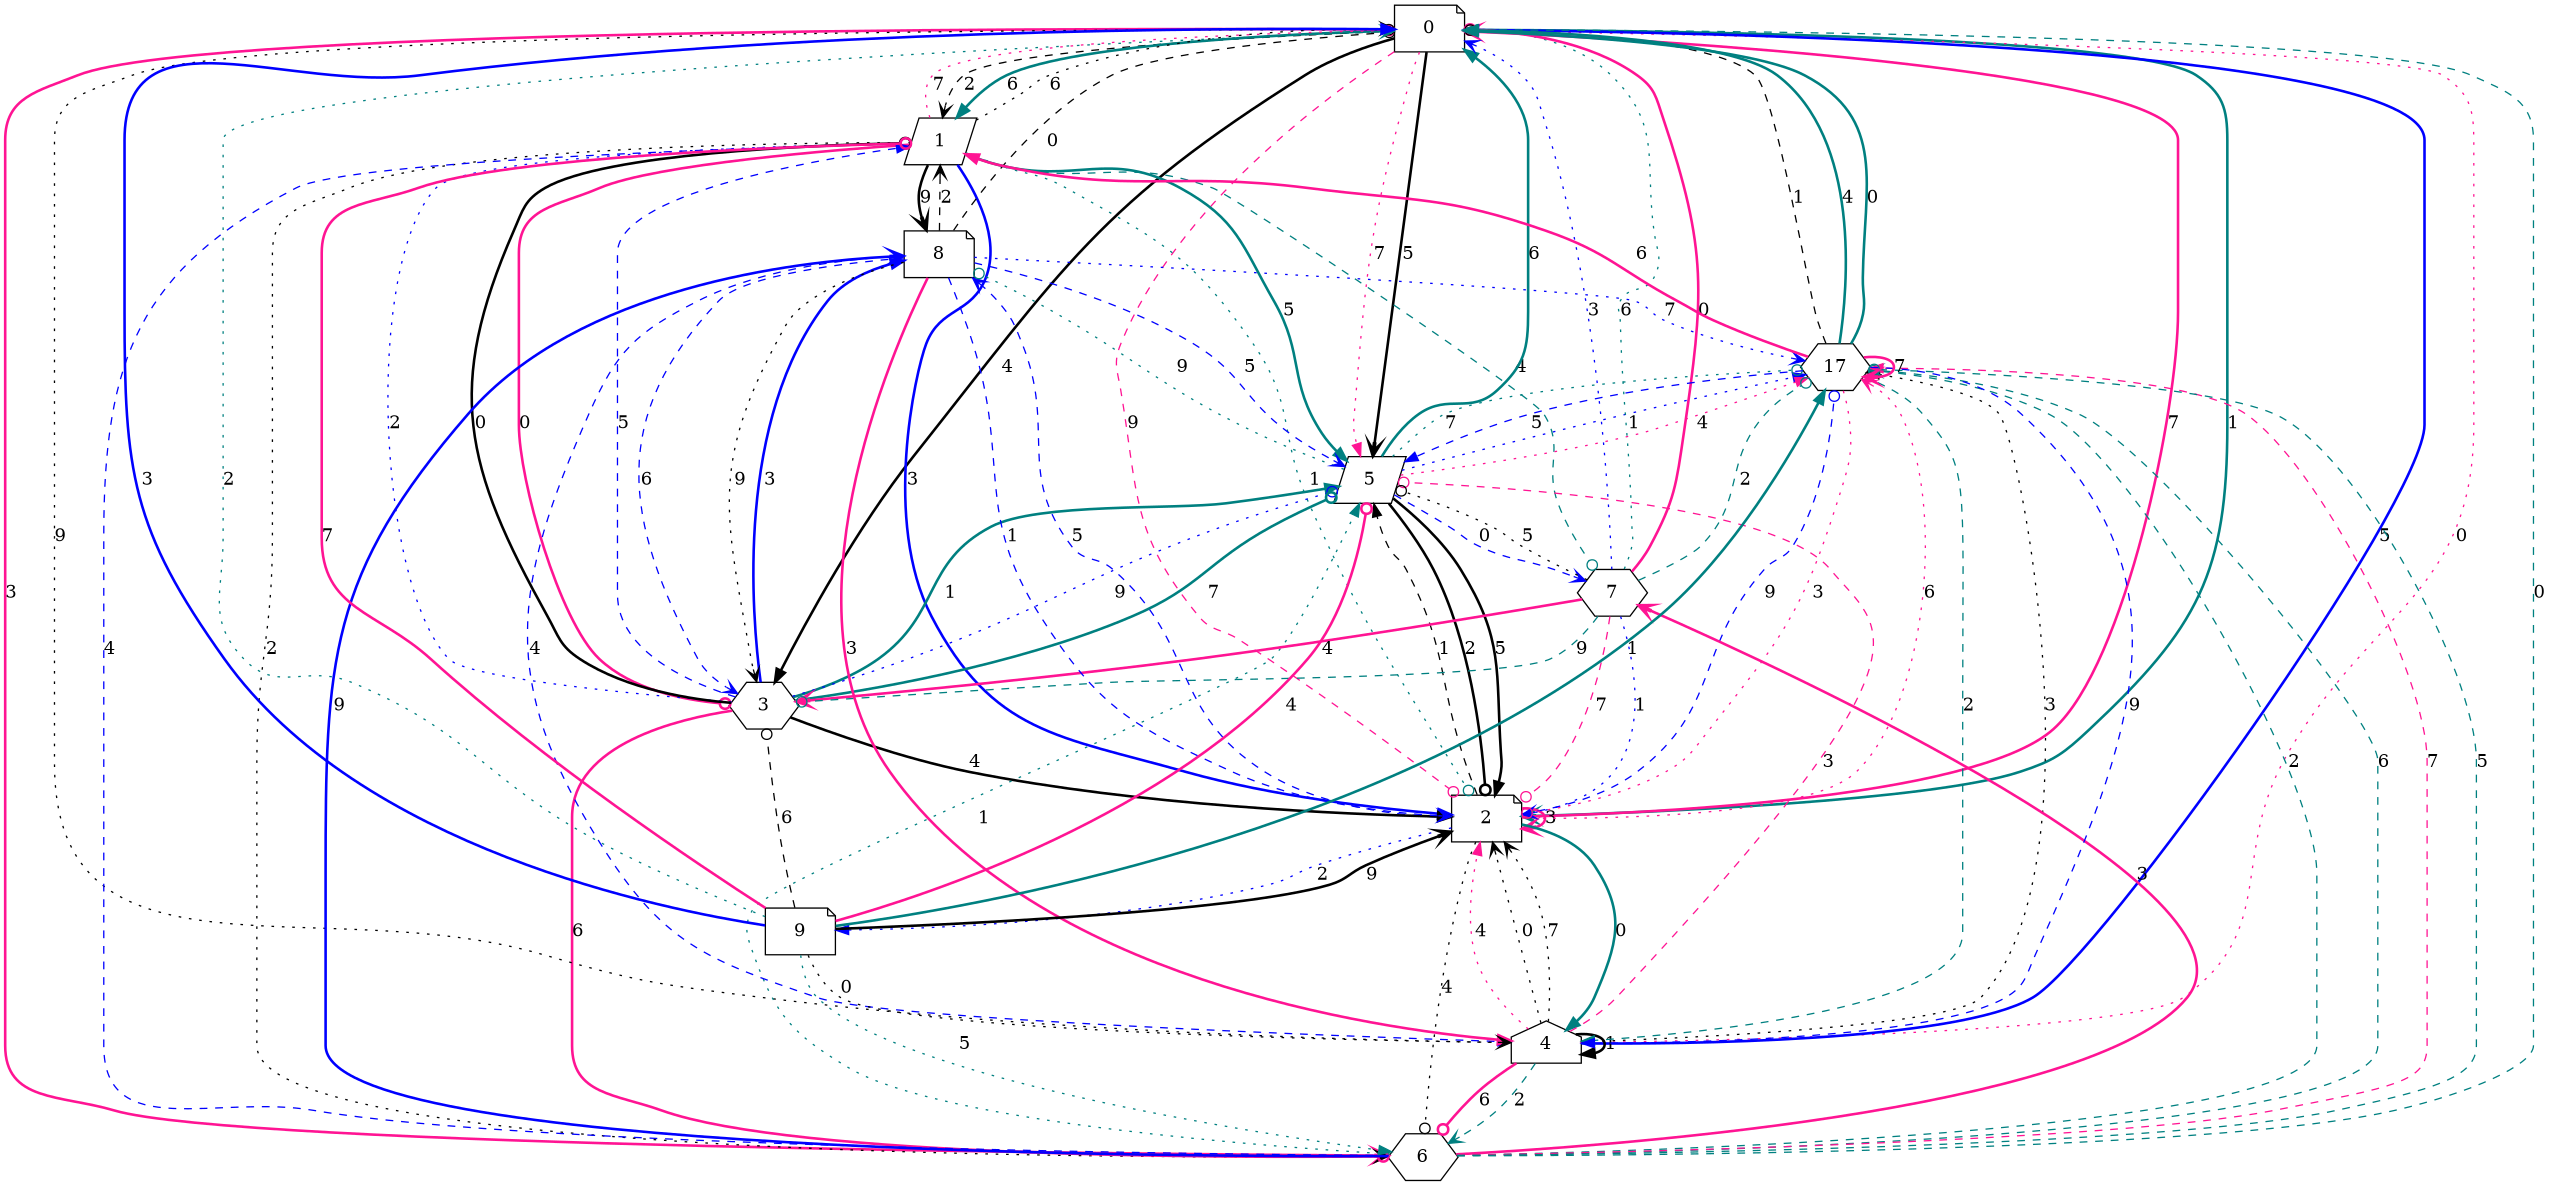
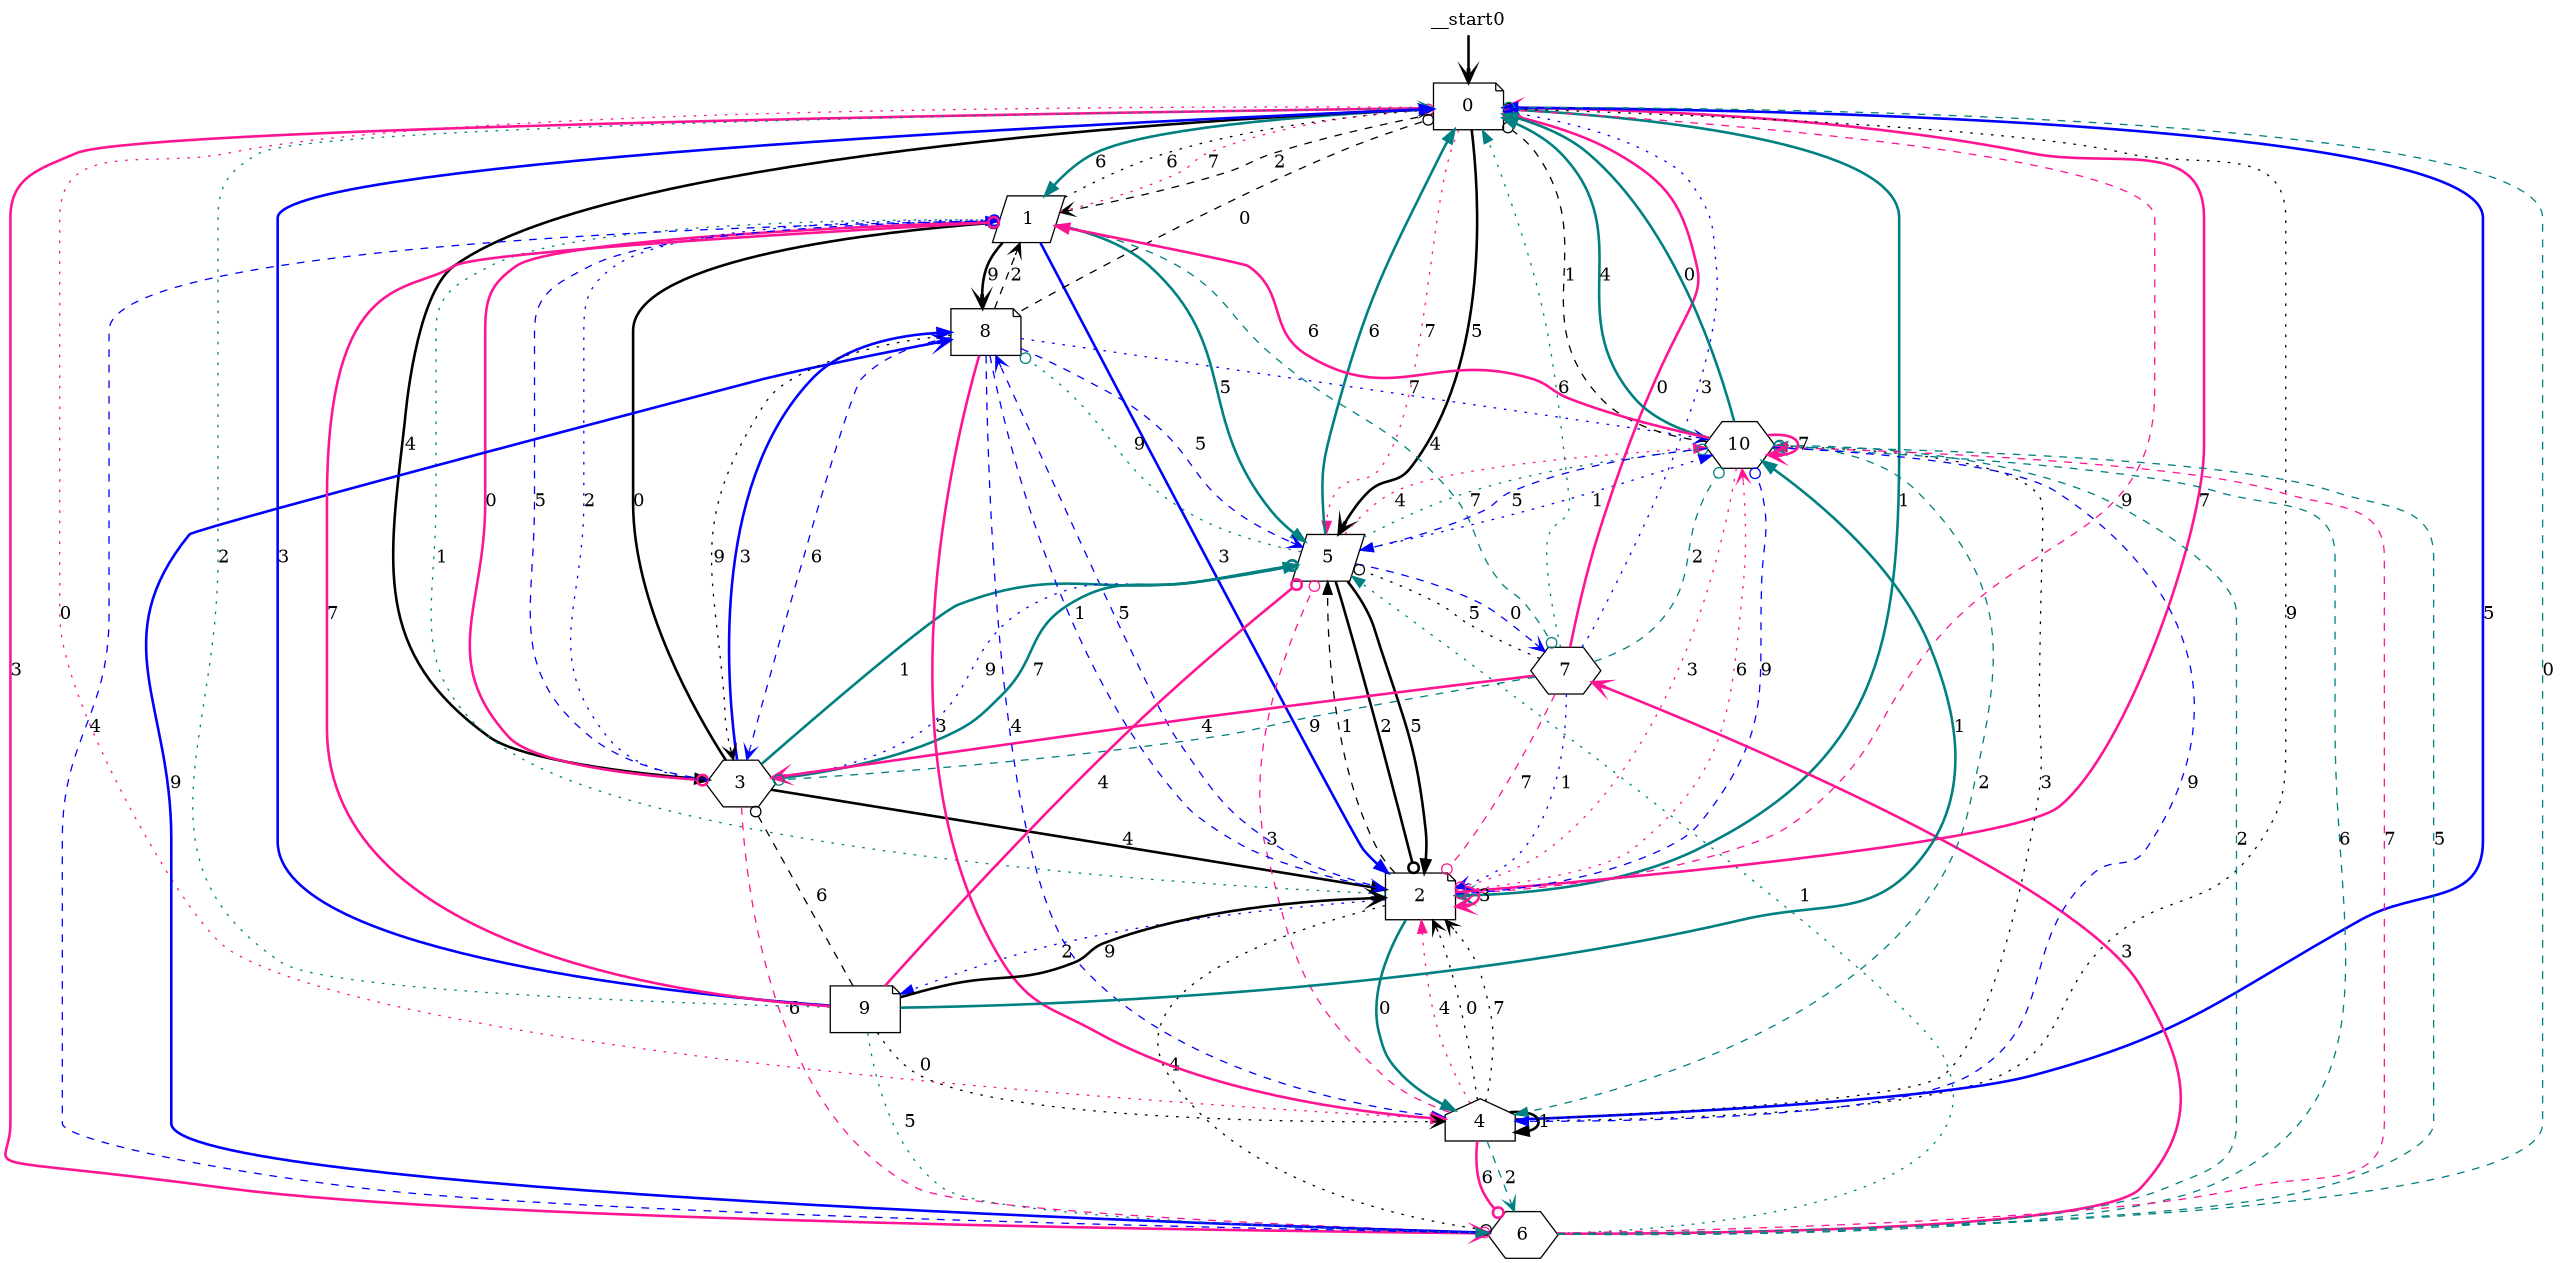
node "__start0": added
node "17": label "17" -> "10"
edge "1" -> "6": removed, label "2"
edge "3" -> "6": style bold -> dashed
